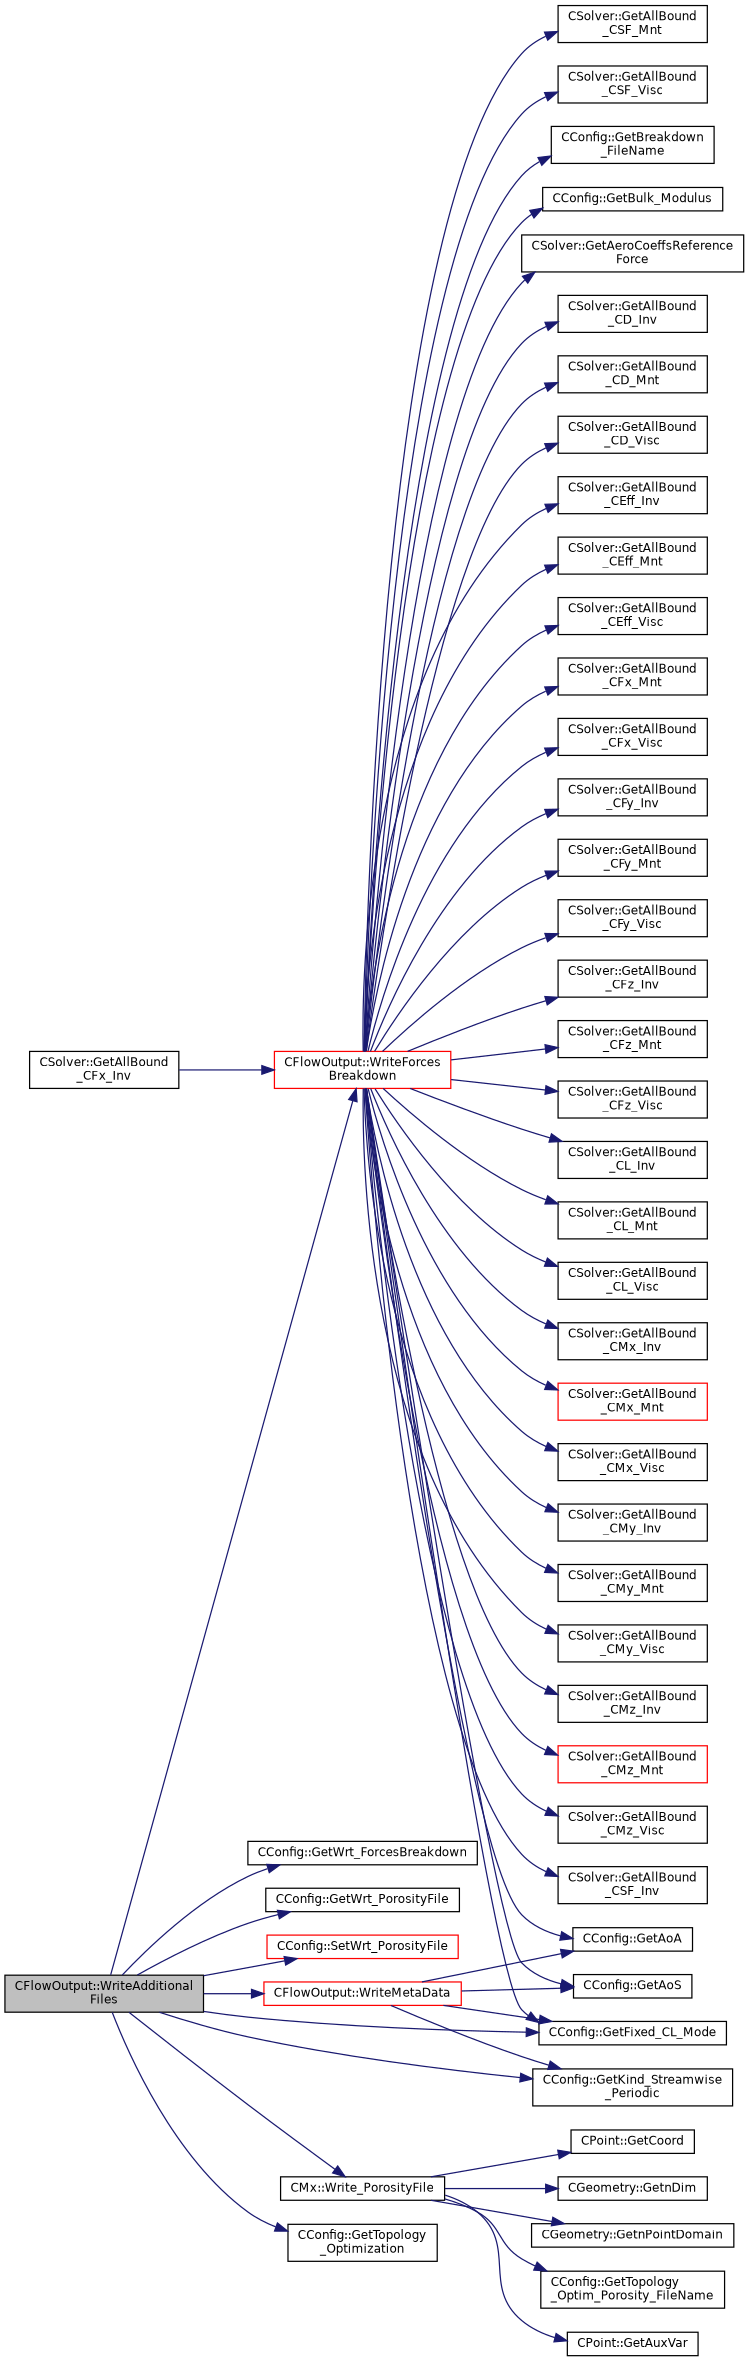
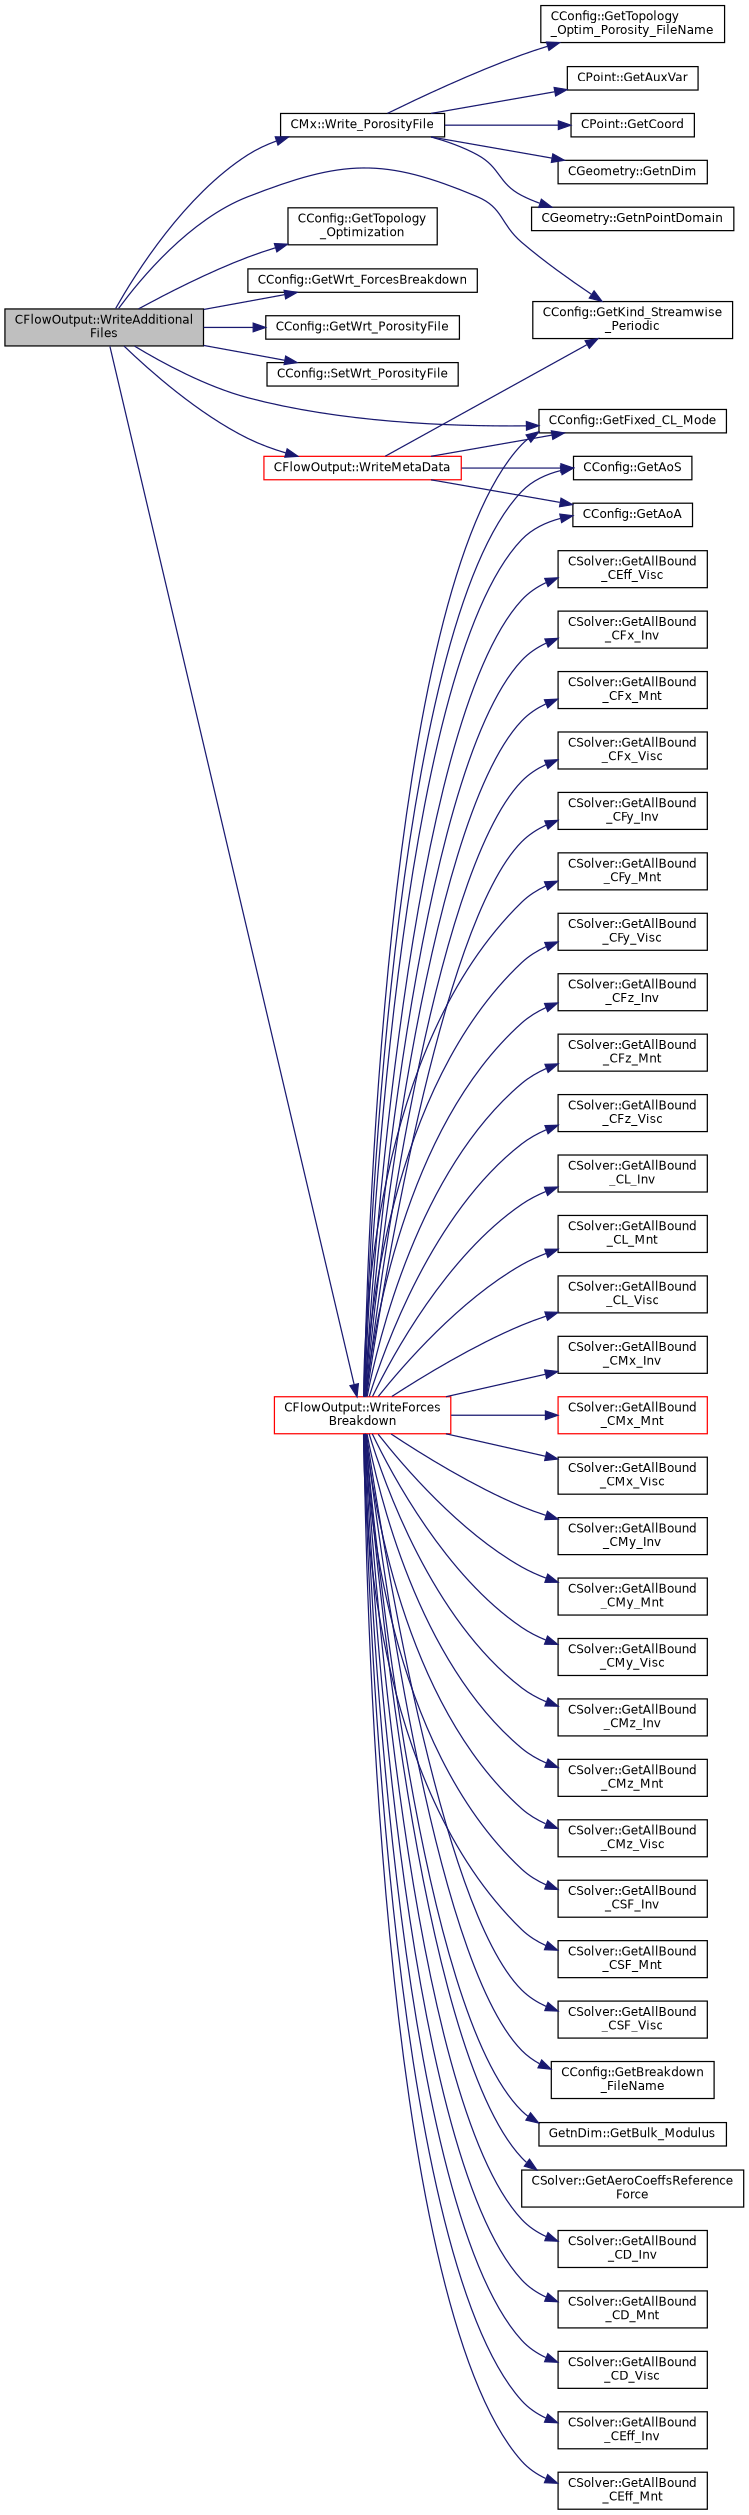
node "CConfig::GetBulk_Modulus": label "CConfig::GetBulk_Modulus" -> "GetnDim::GetBulk_Modulus"
edge "CSolver::GetAllBound _CFx_Inv" -> "CFlowOutput::WriteForces Breakdown": reversed
node "CSolver::GetAllBound _CMz_Mnt": color red -> black
node "CConfig::SetWrt_PorosityFile": color red -> black
